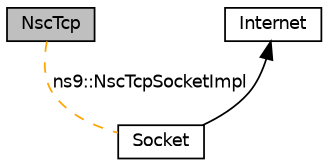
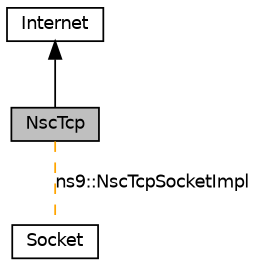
edge "Socket" -> "Internet": now "NscTcp" -> "Internet"
